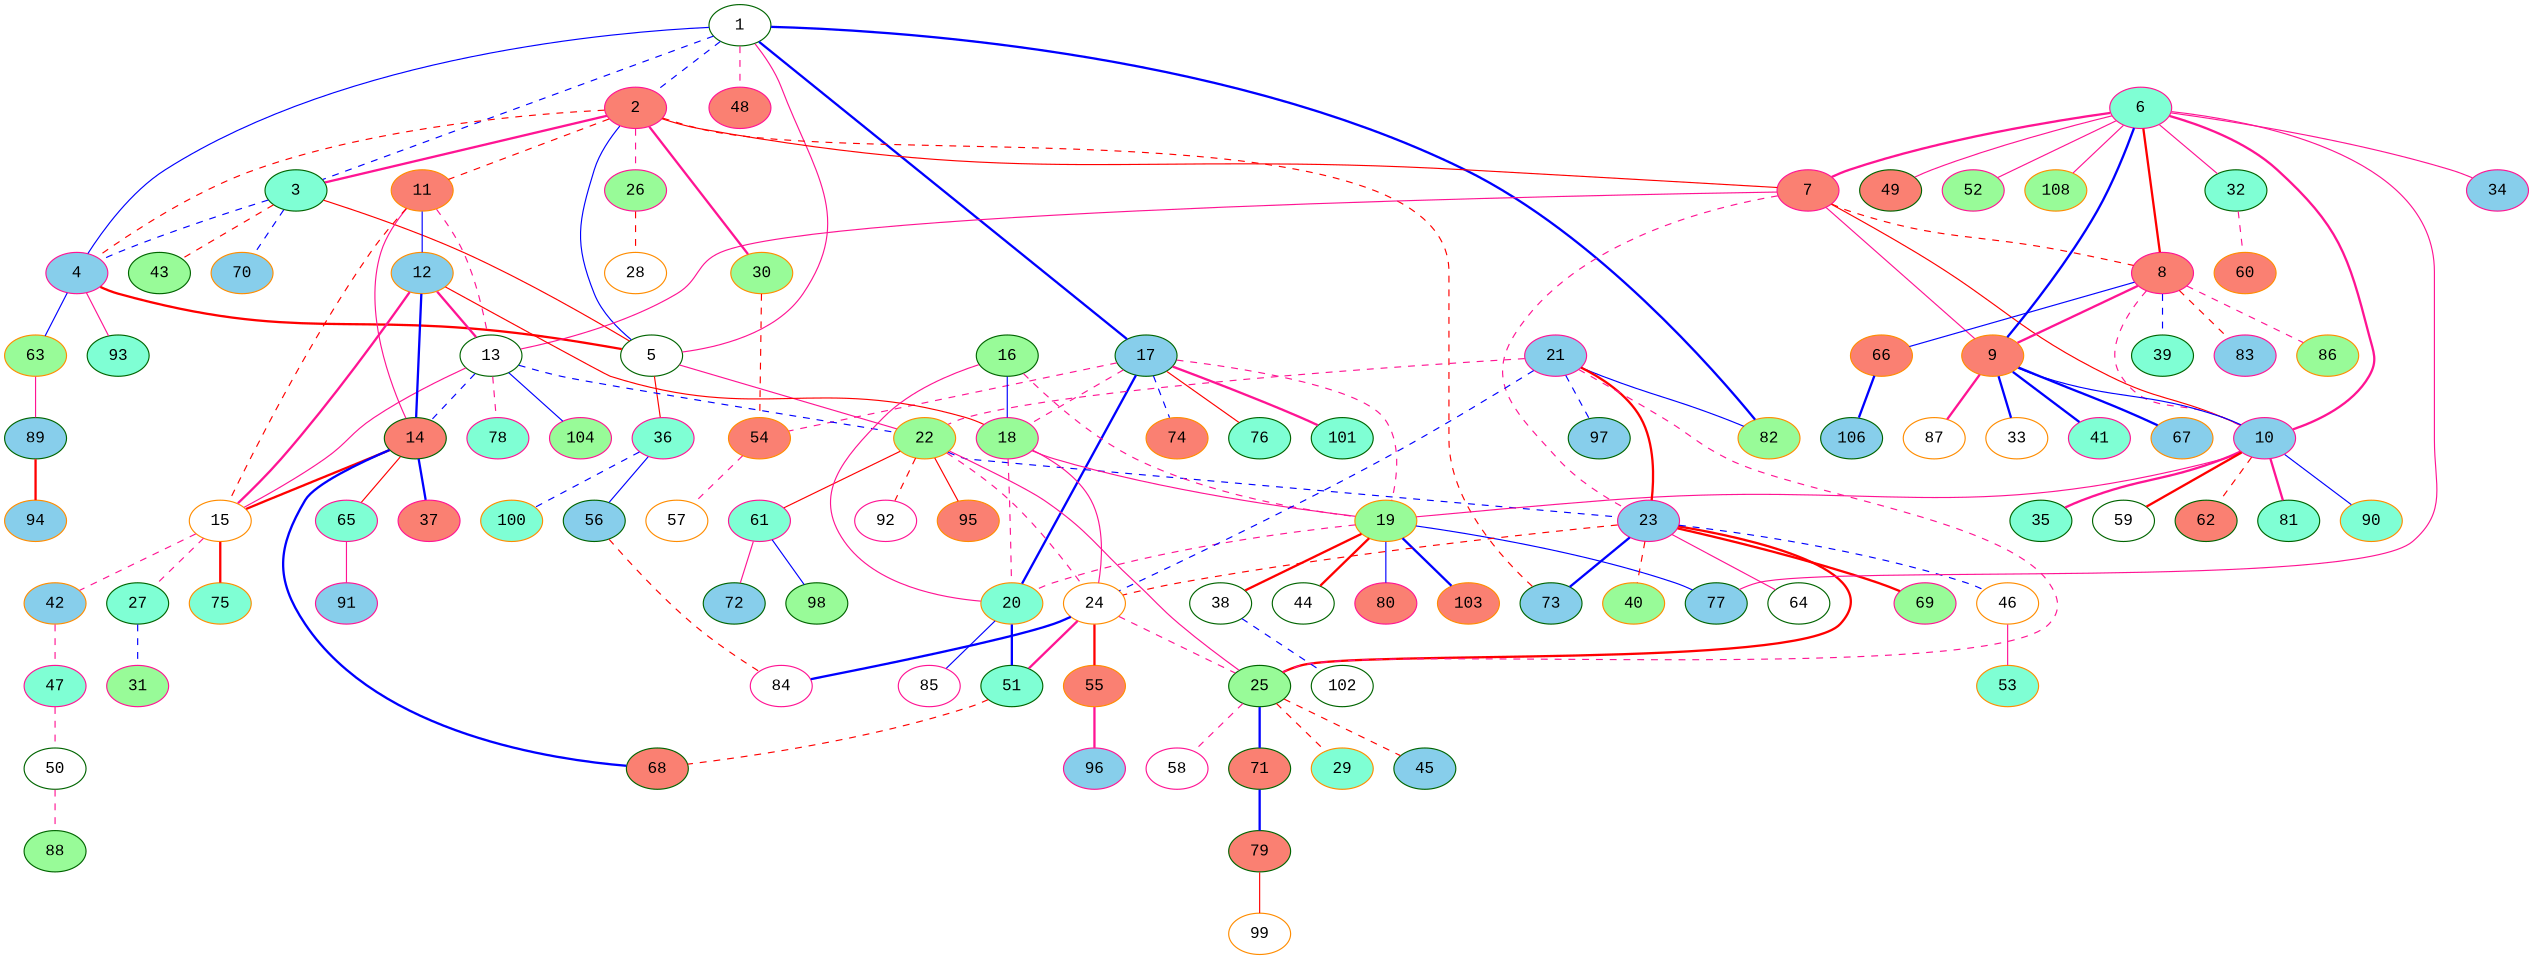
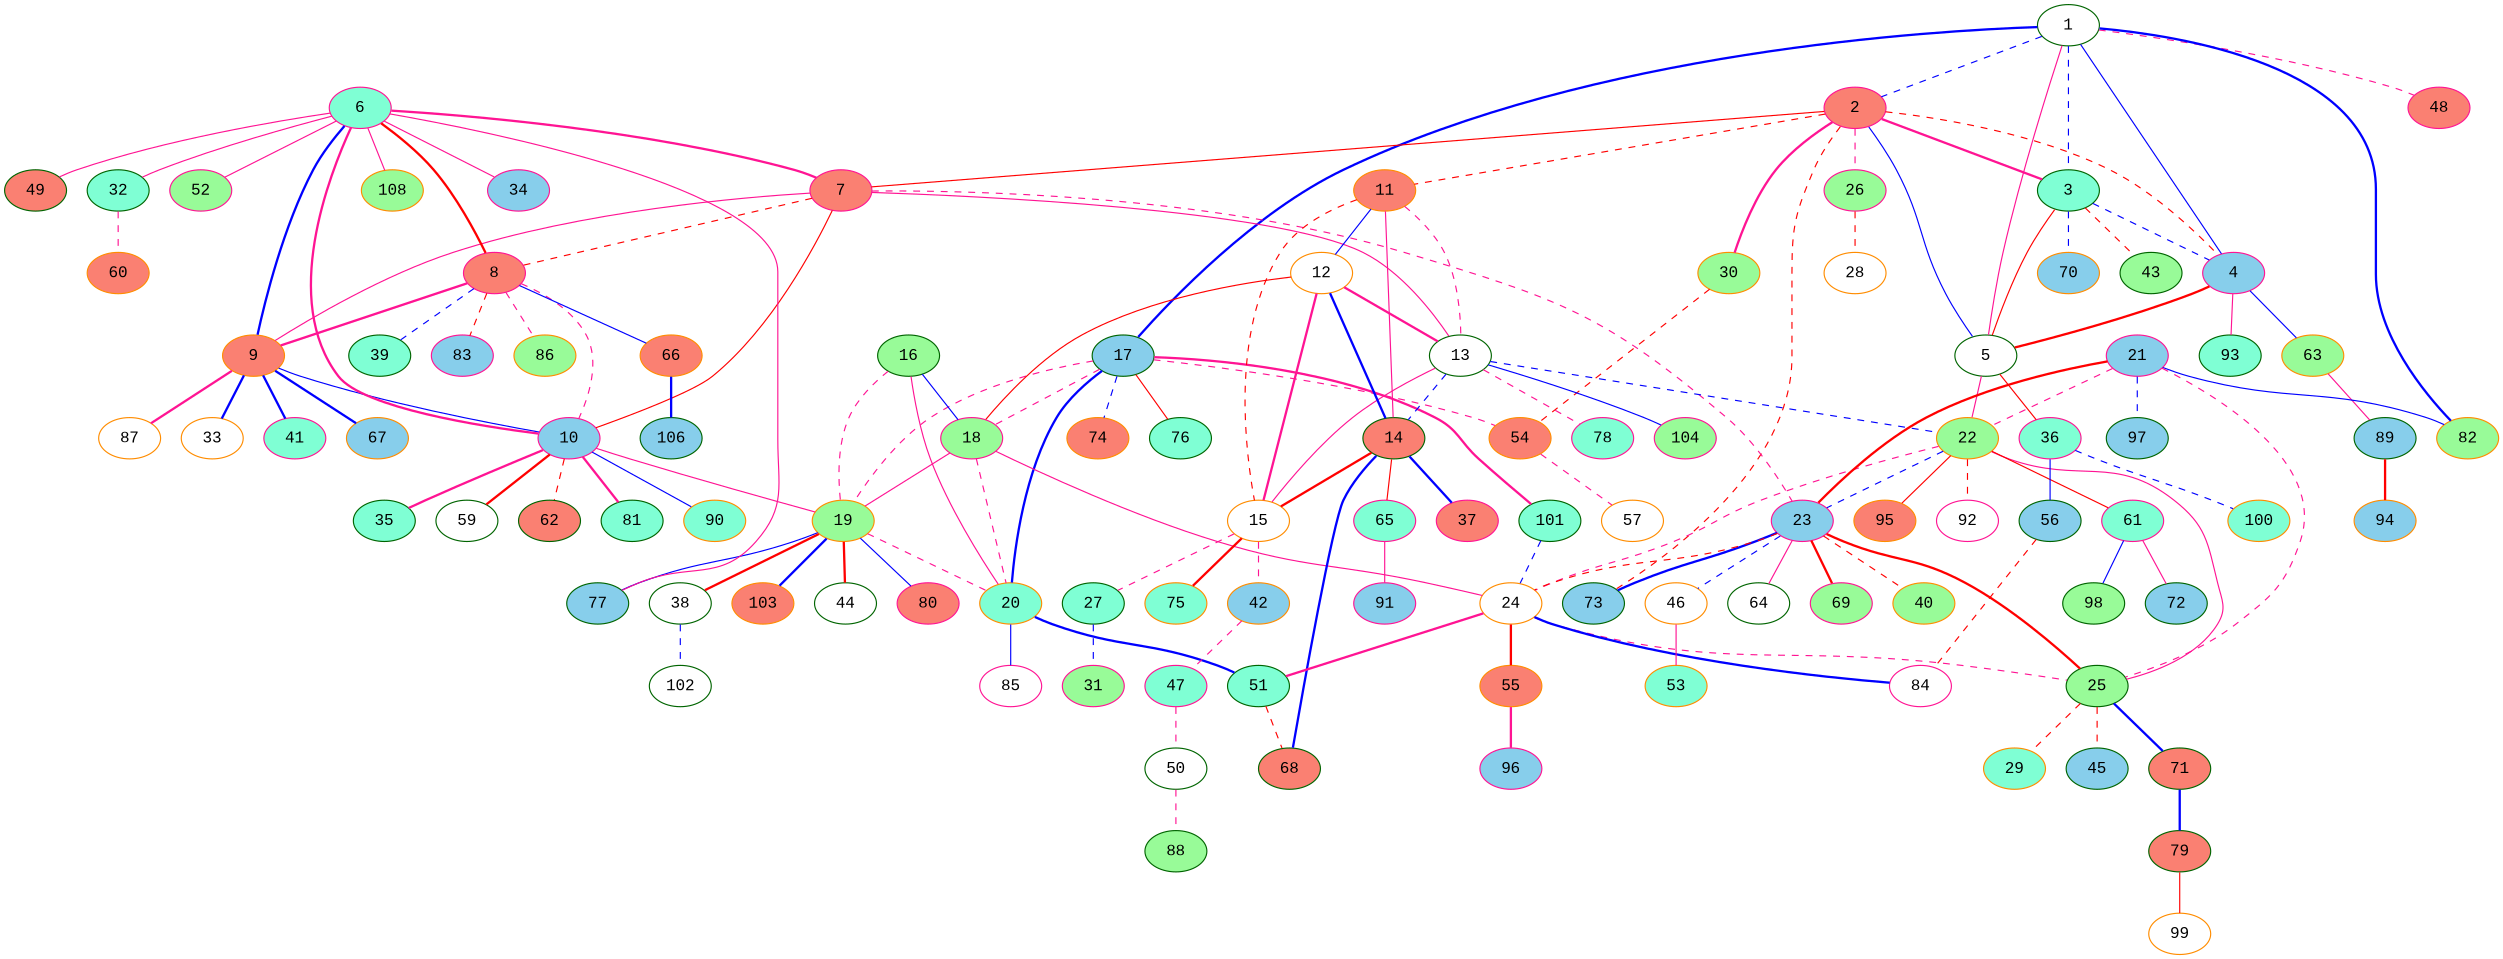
node "12": fillcolor skyblue -> white
edge "21" -- "24": now "101" -- "24"
node "58": removed
